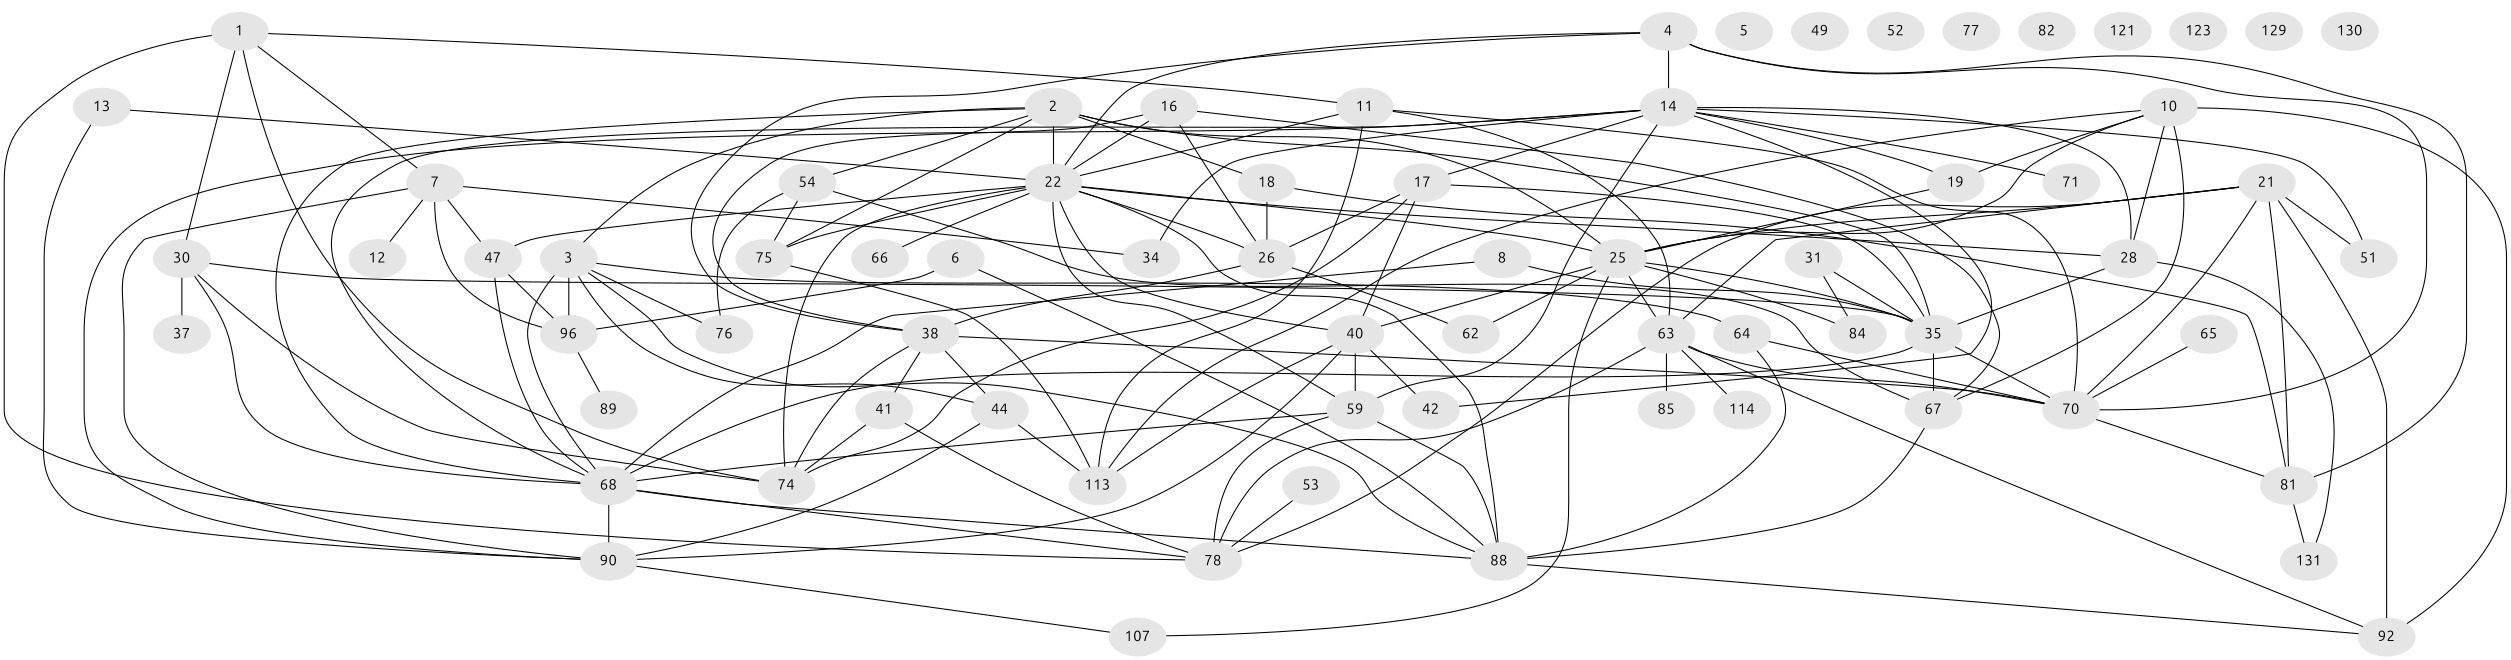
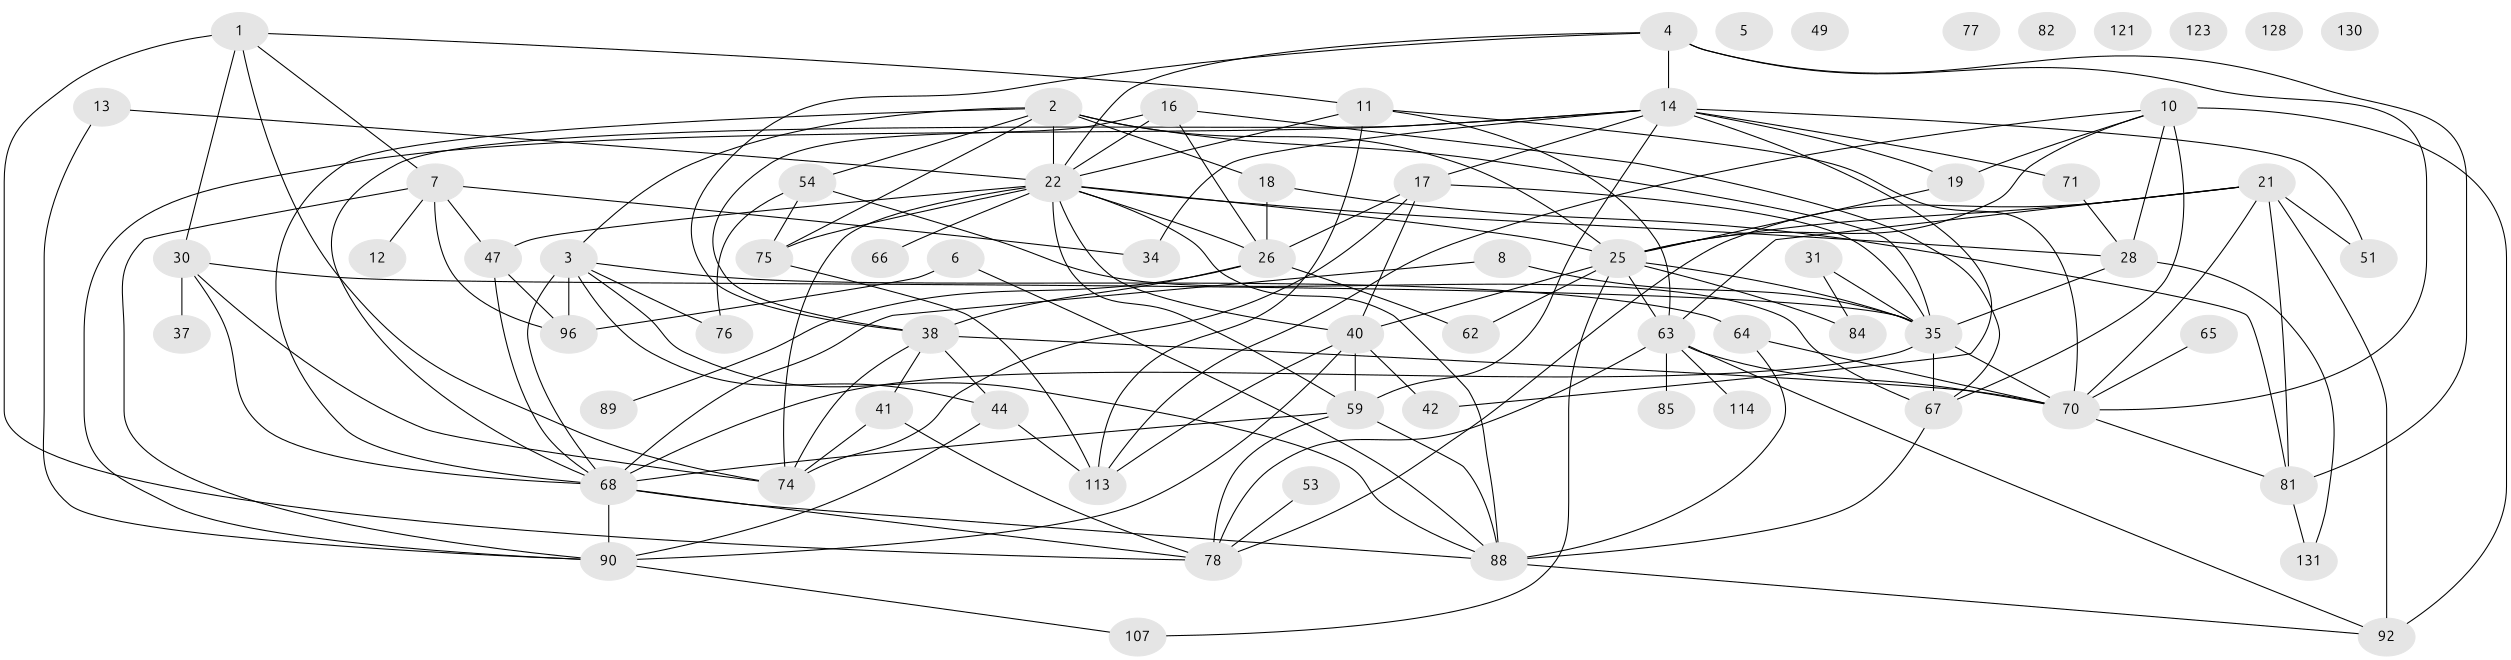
node "52": removed
node "129": label "129" -> "128"
edge "14" -- "28": now "71" -- "28"
edge "96" -- "89": now "26" -- "89"
